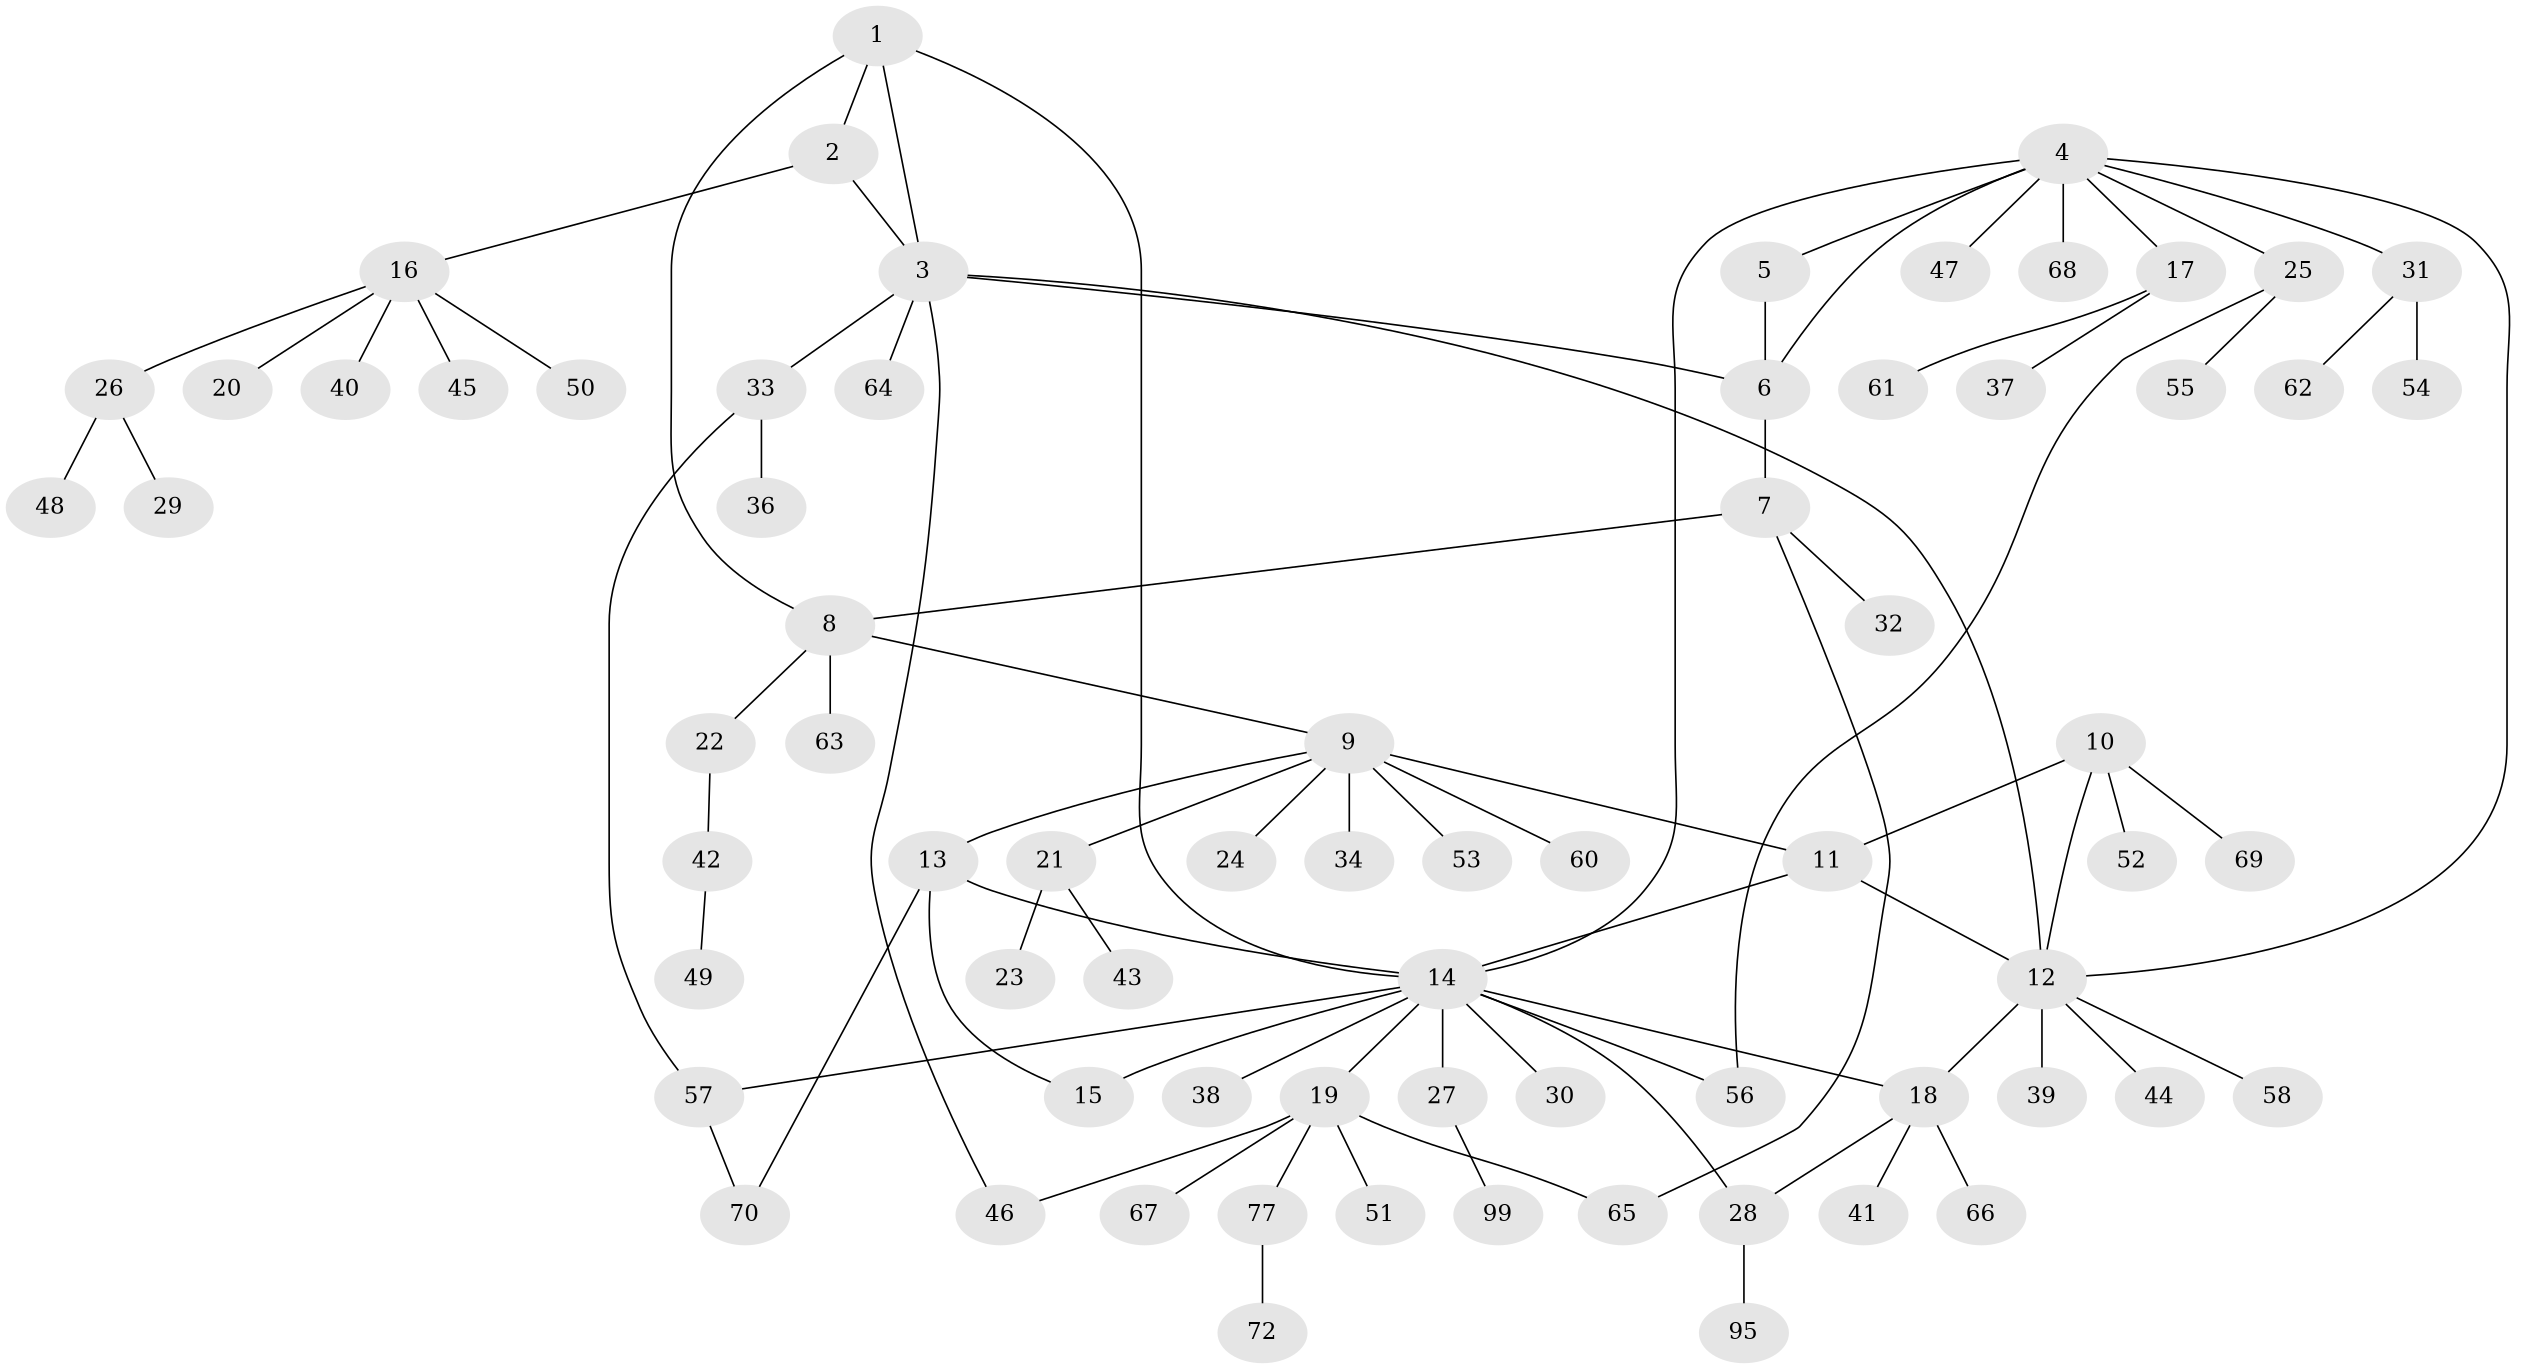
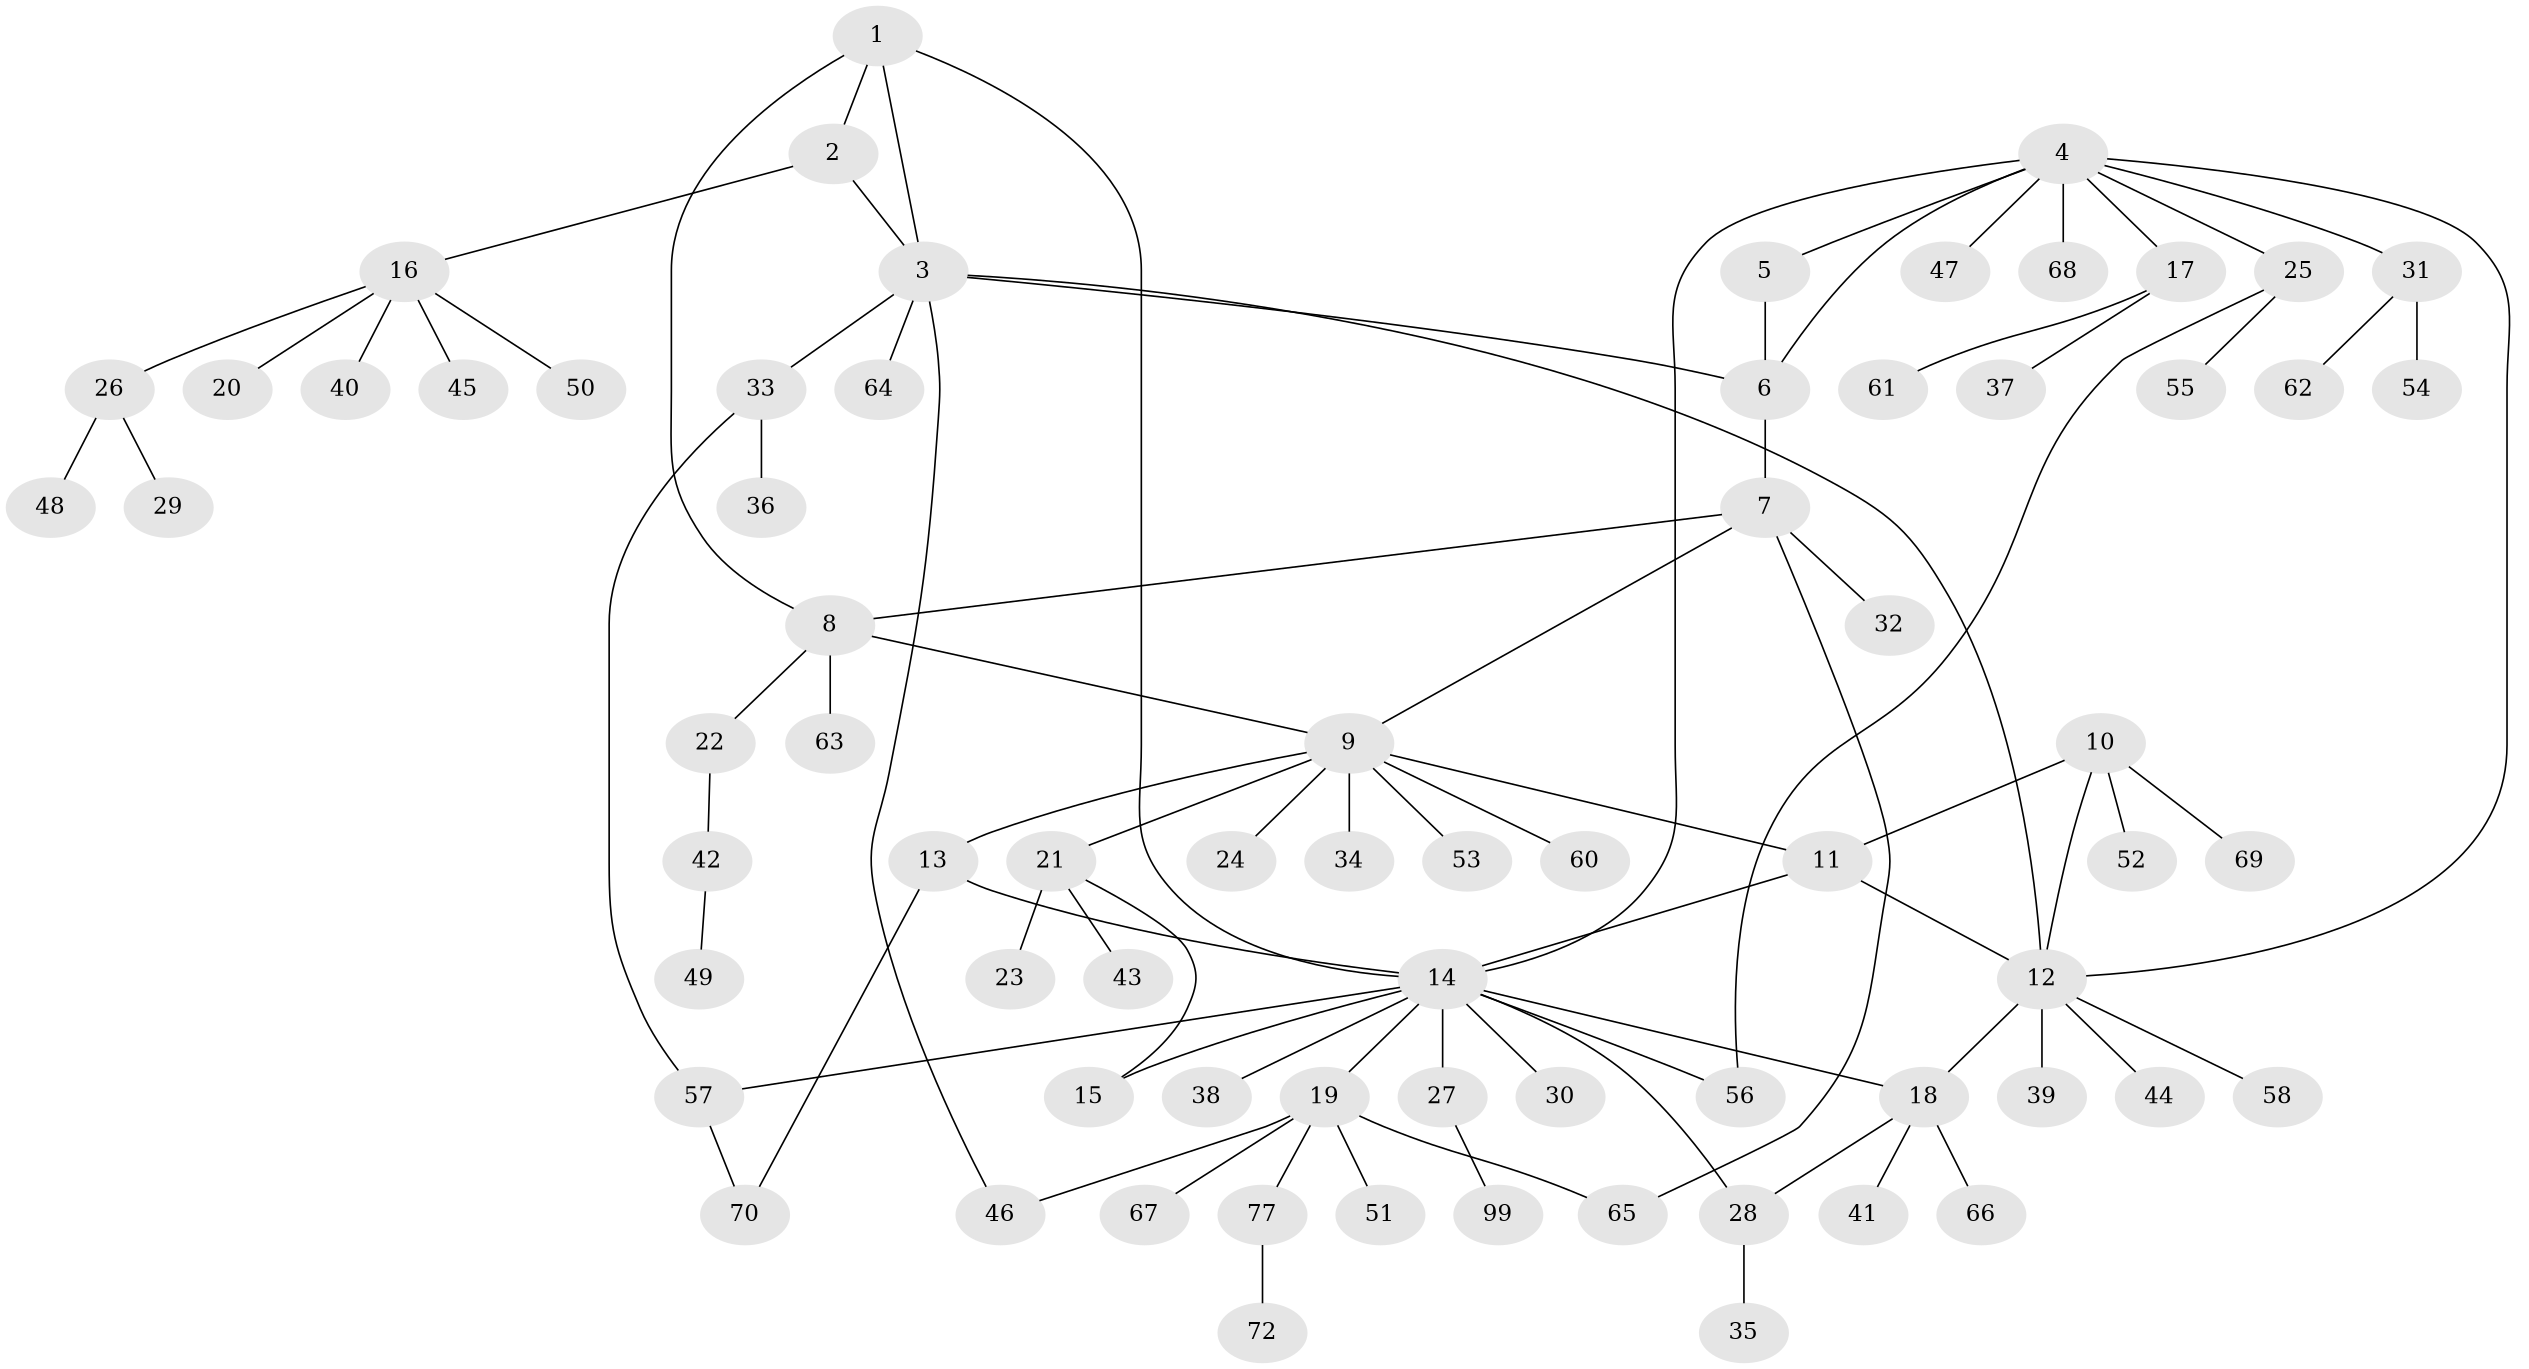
edge "7" -- "9": added
edge "13" -- "15": now "21" -- "15"
node "95": label "95" -> "35"
